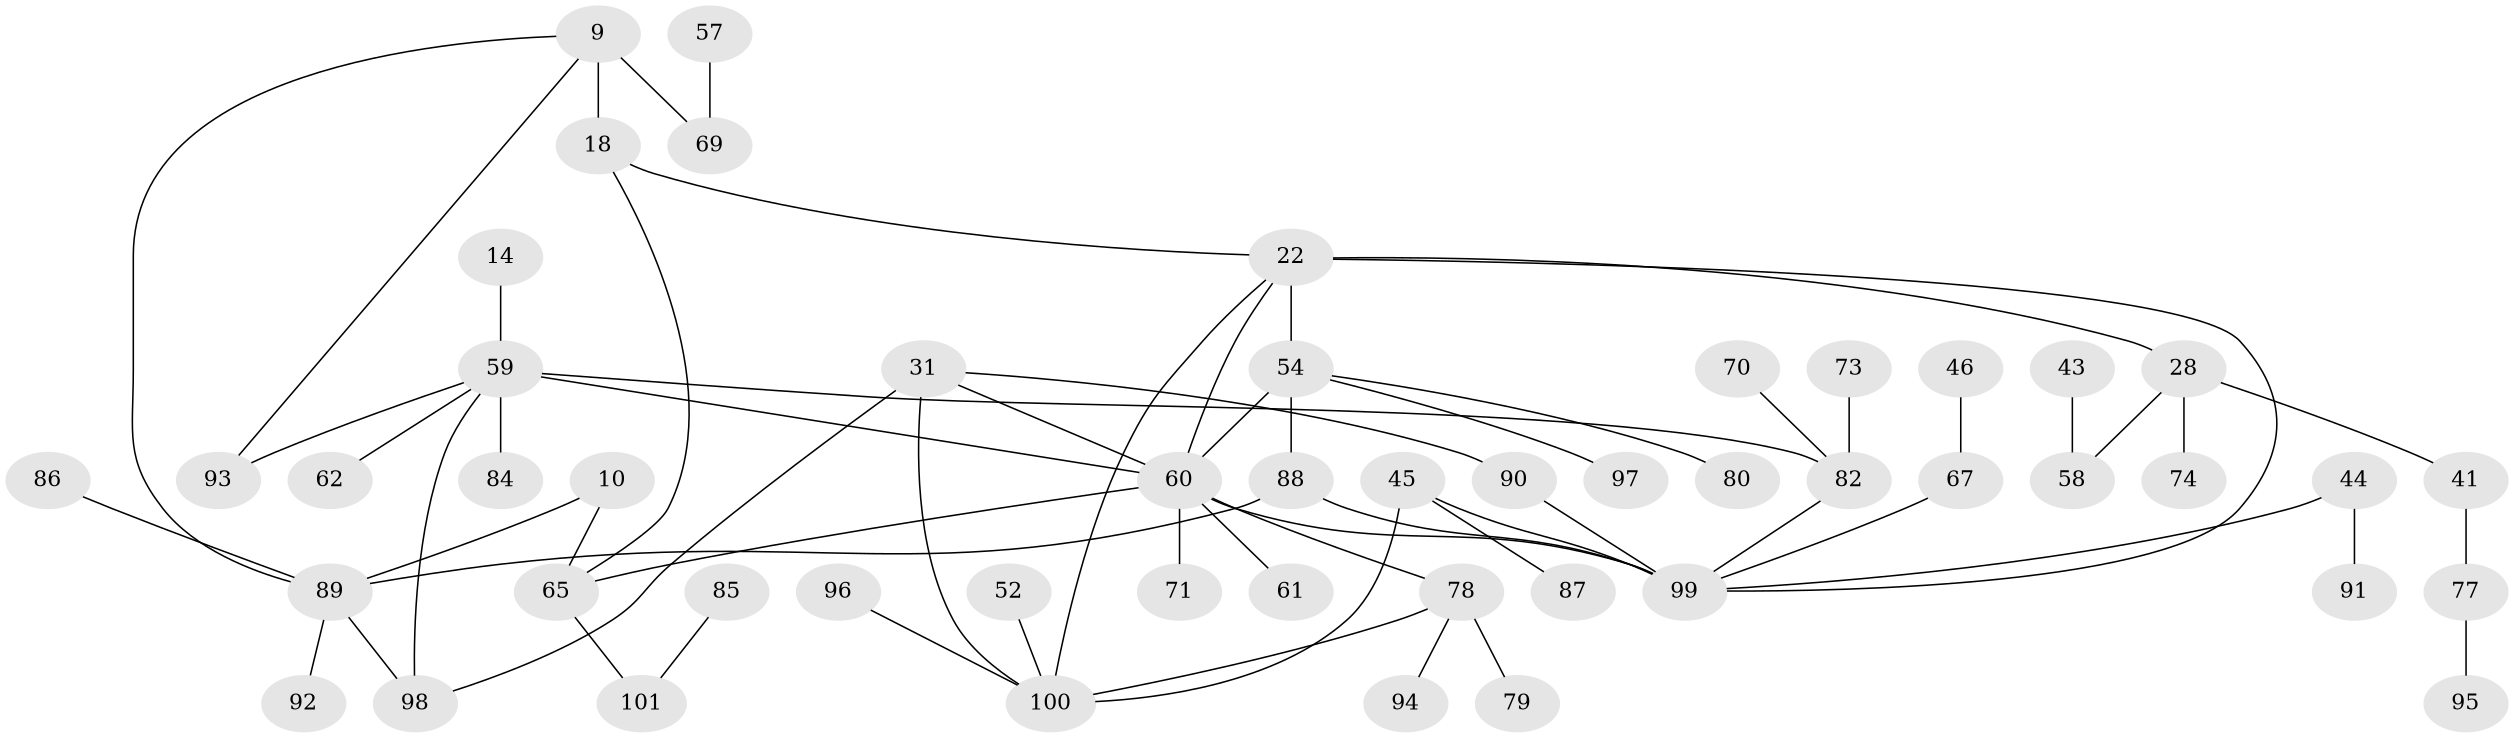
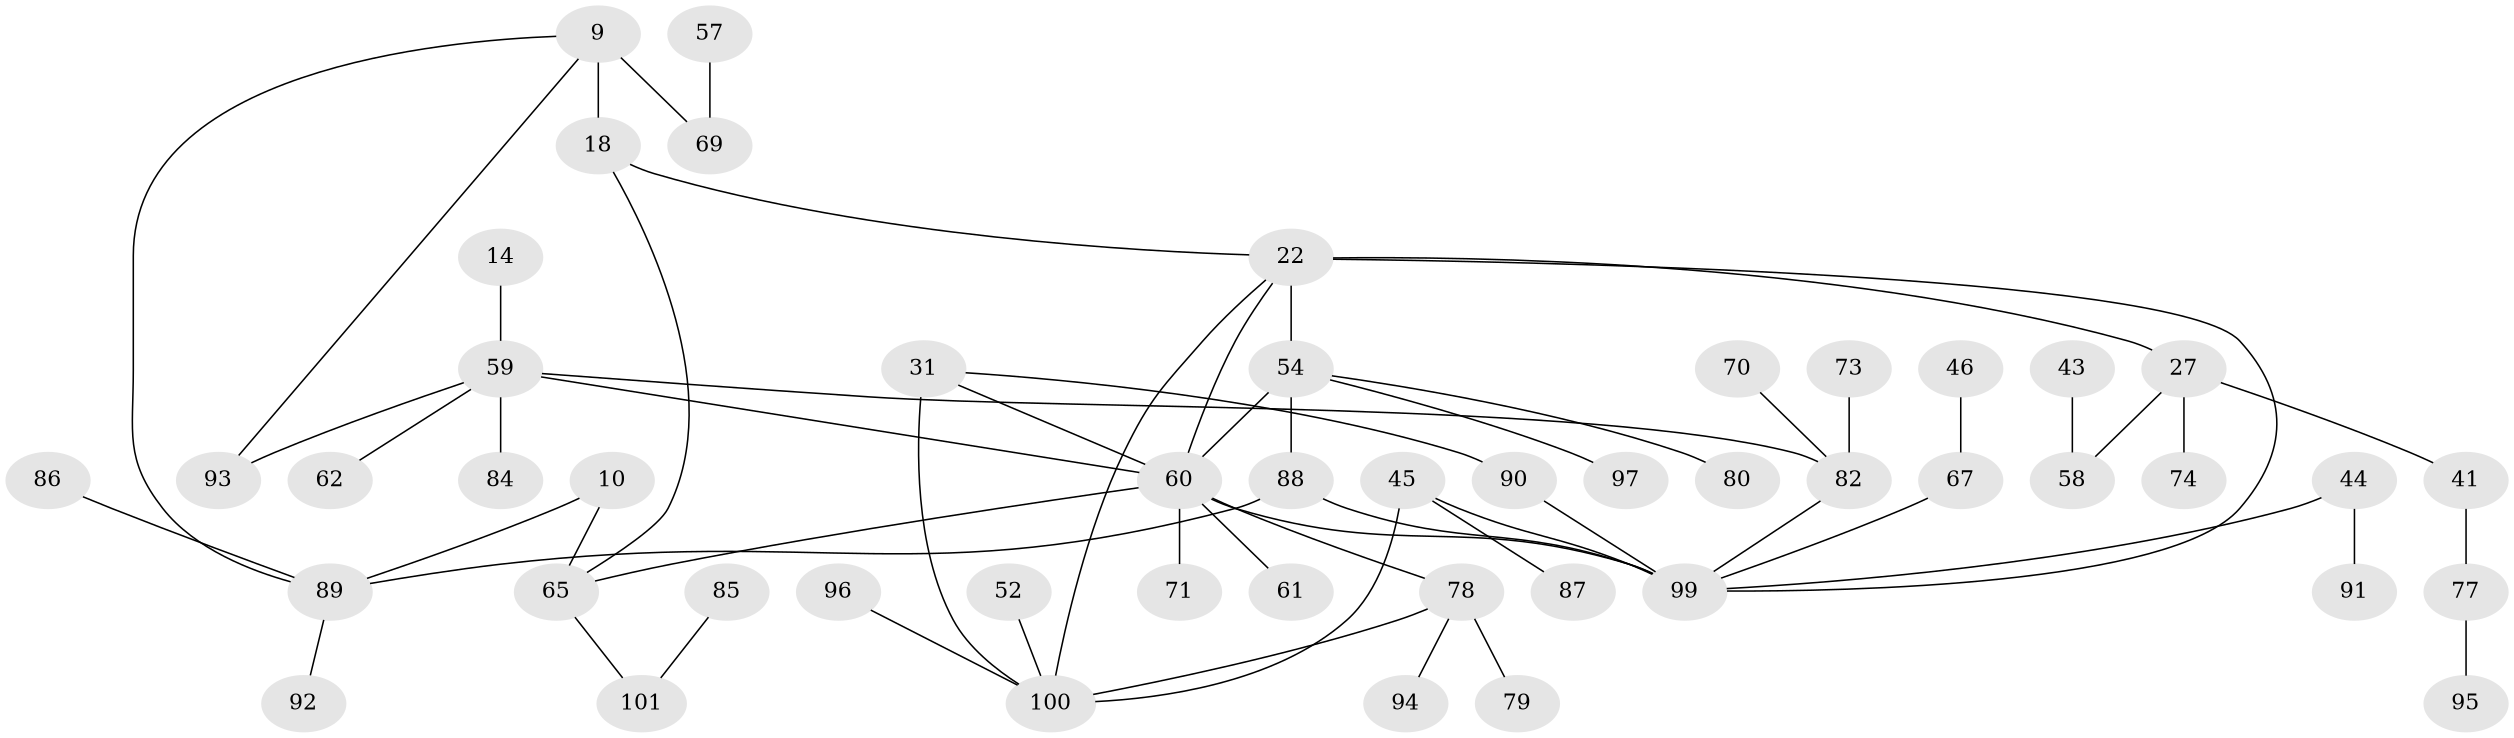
node "28": label "28" -> "27"
node "98": removed
